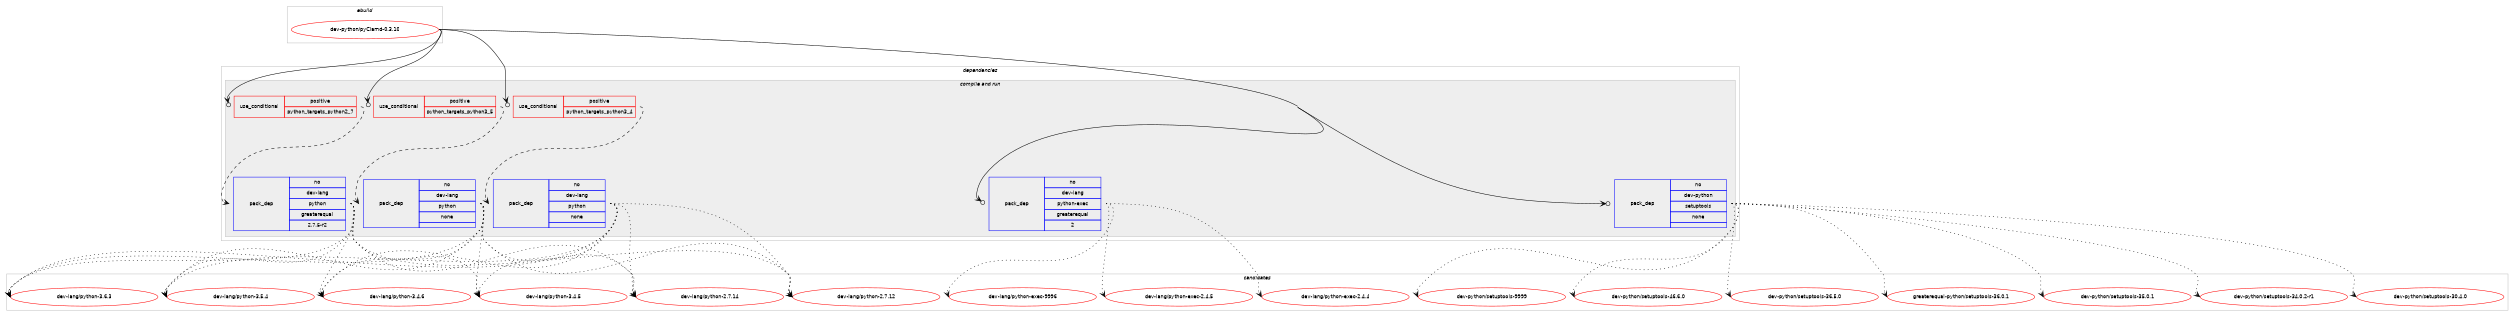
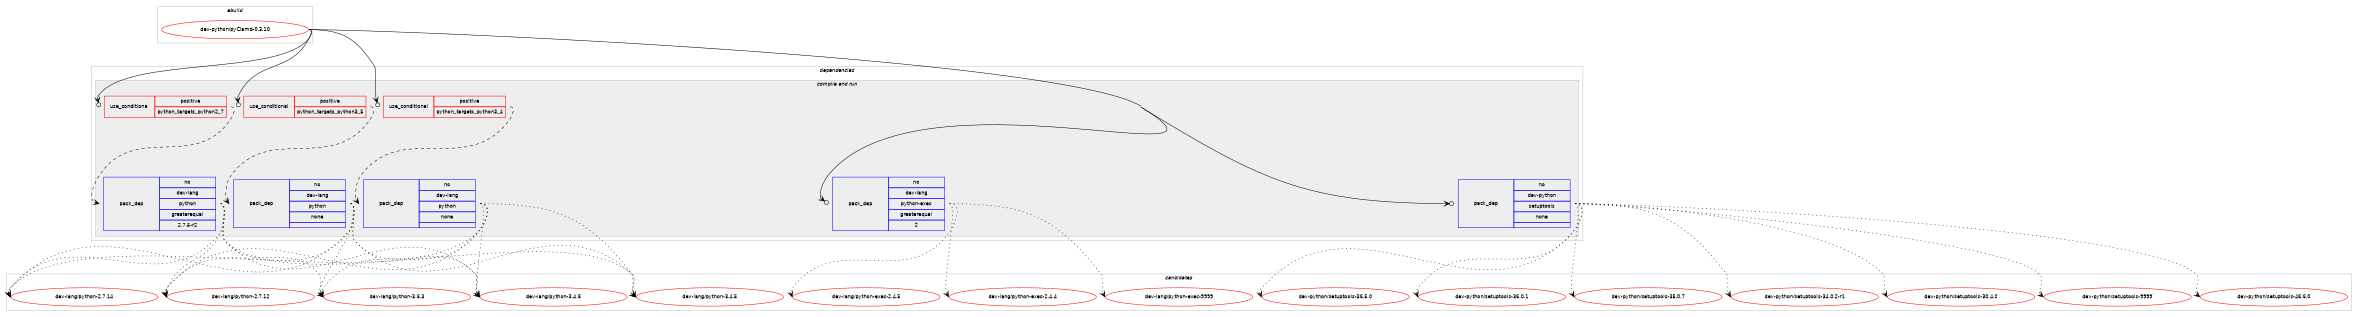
node "dev-lang/python-3.5.4": removed
node "dev-lang/python-exec-9996": label "dev-lang/python-exec-9996" -> "dev-lang/python-exec-9999"
node "greaterequal-python/setuptools-36.0.1": label "greaterequal-python/setuptools-36.0.1" -> "dev-python/setuptools-36.0.1"
node "dev-python/setuptools-35.0.1": label "dev-python/setuptools-35.0.1" -> "dev-python/setuptools-35.0.7"
